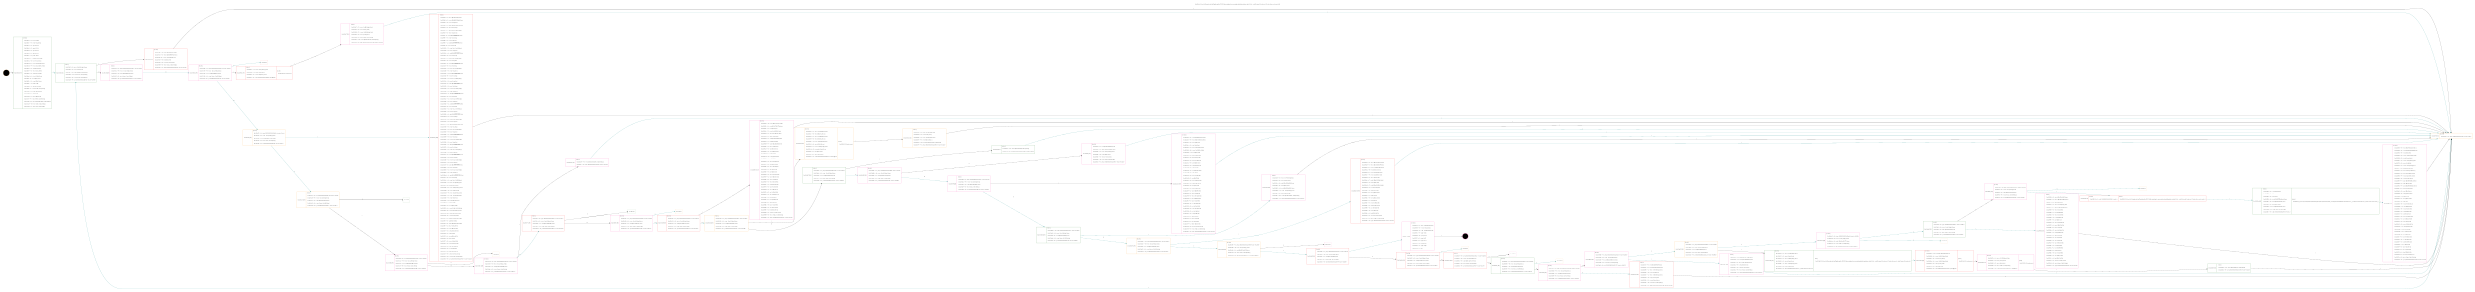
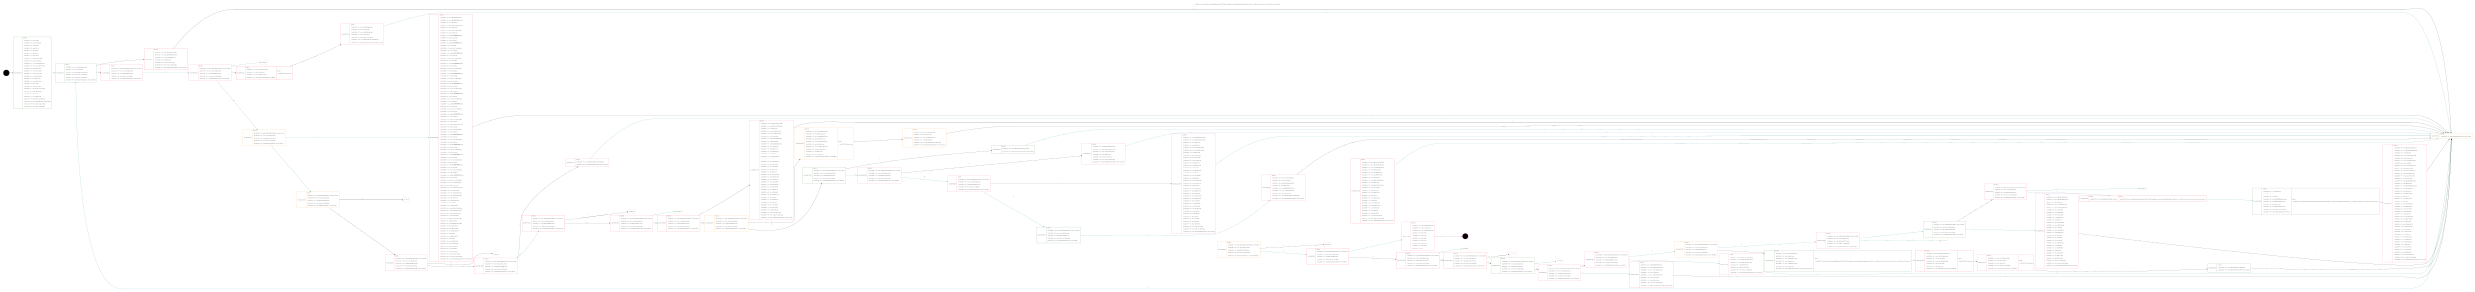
node "0x401dd7 [28]": removed
